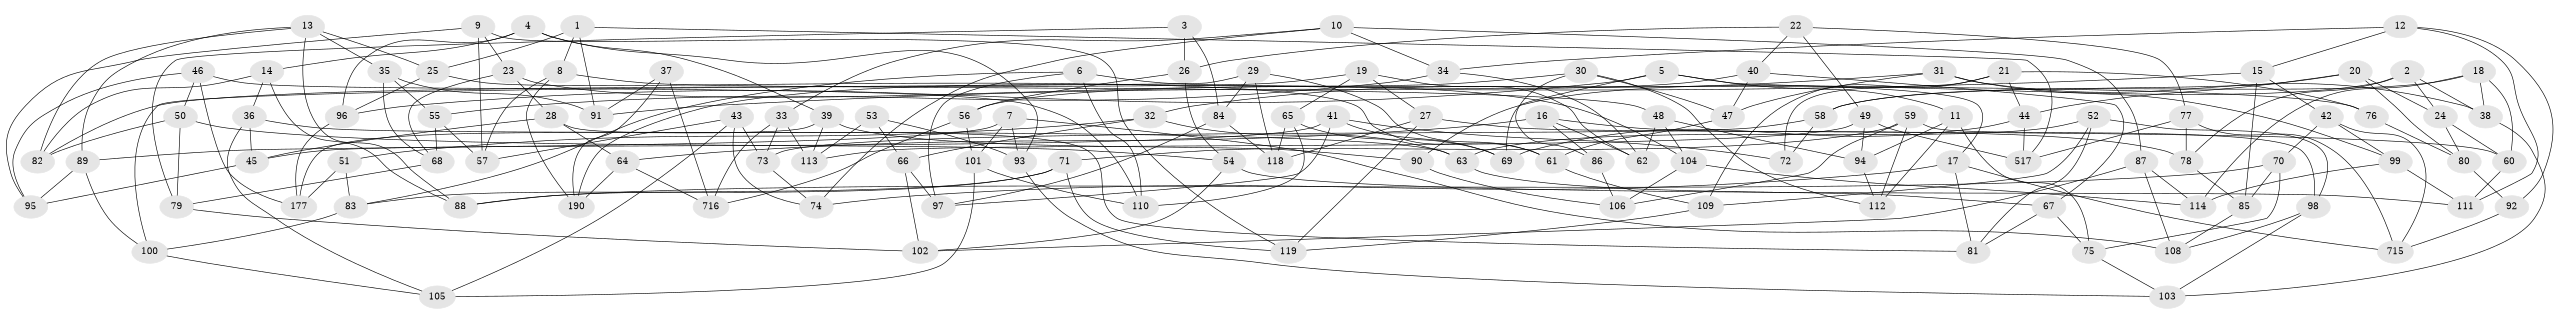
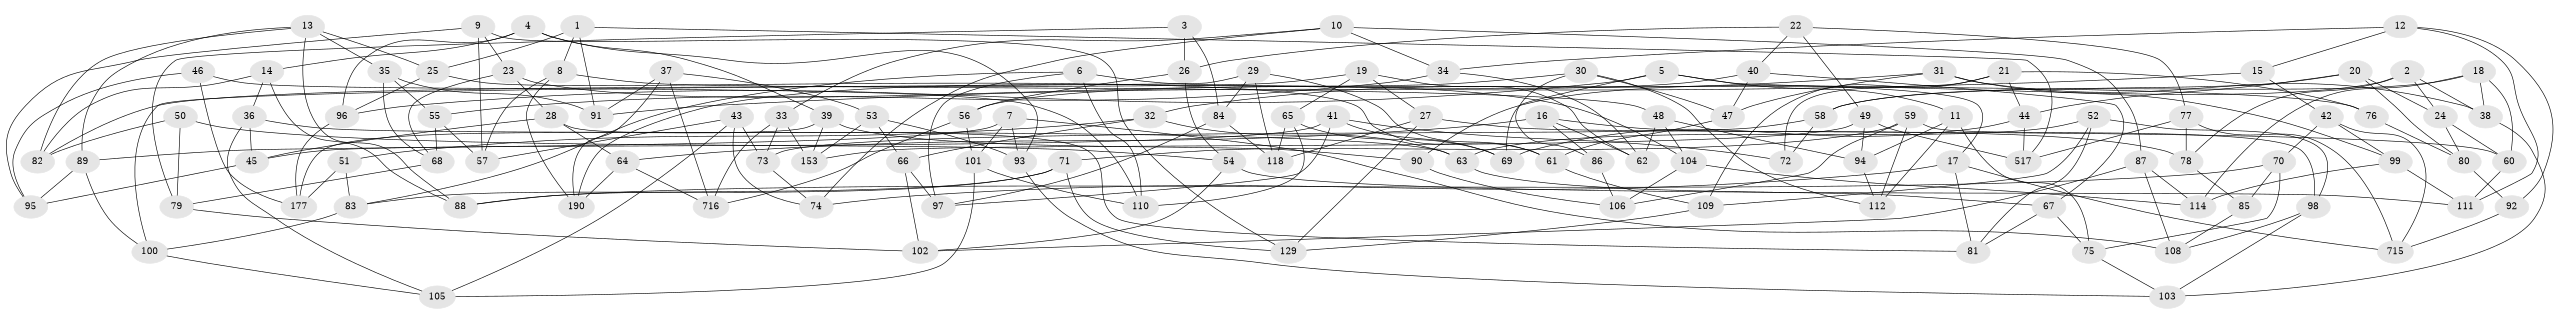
edge "37" -- "53": added
edge "46" -- "50": removed
edge "15" -- "85": removed
node "113": label "113" -> "153"
node "119": label "119" -> "129"
